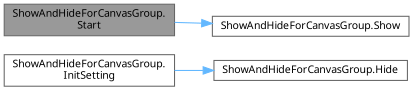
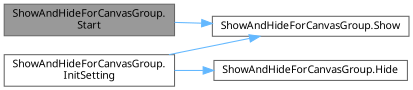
edge "ShowAndHideForCanvasGroup. InitSetting" -> "ShowAndHideForCanvasGroup.Show": added
